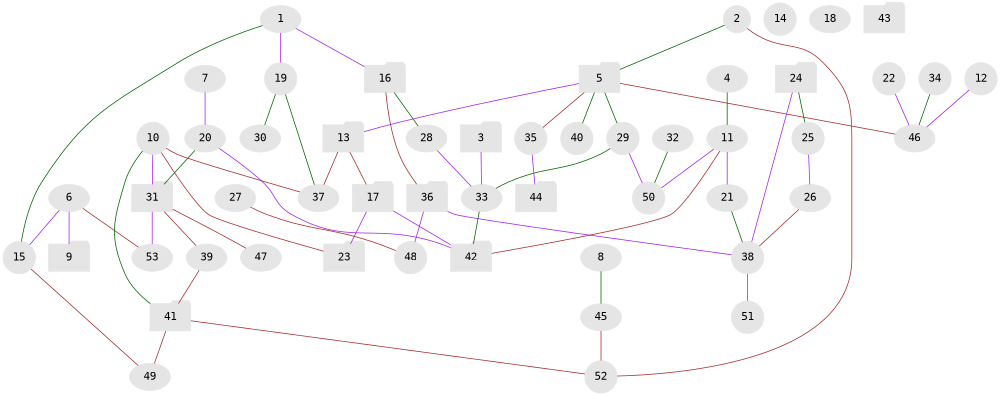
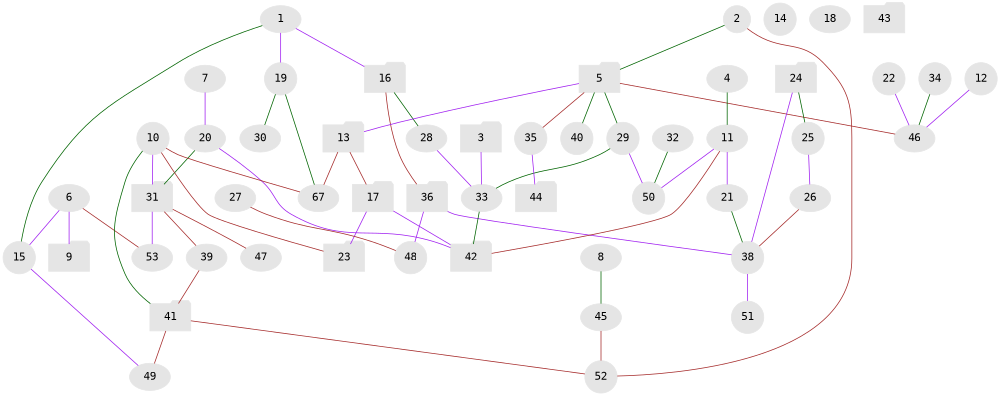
node "37": label "37" -> "67"
edge "15" -- "49": color brown -> purple
